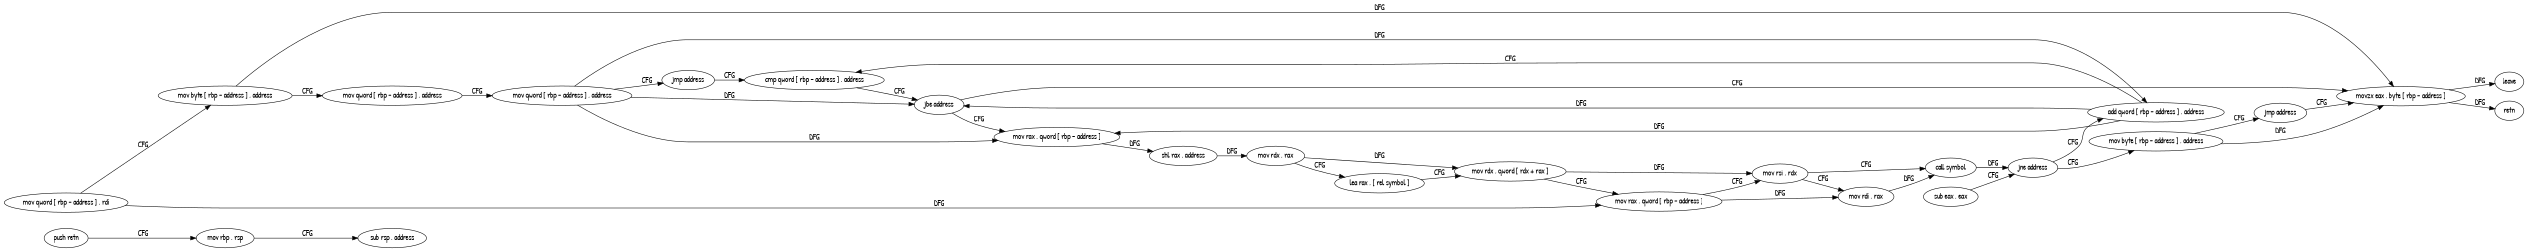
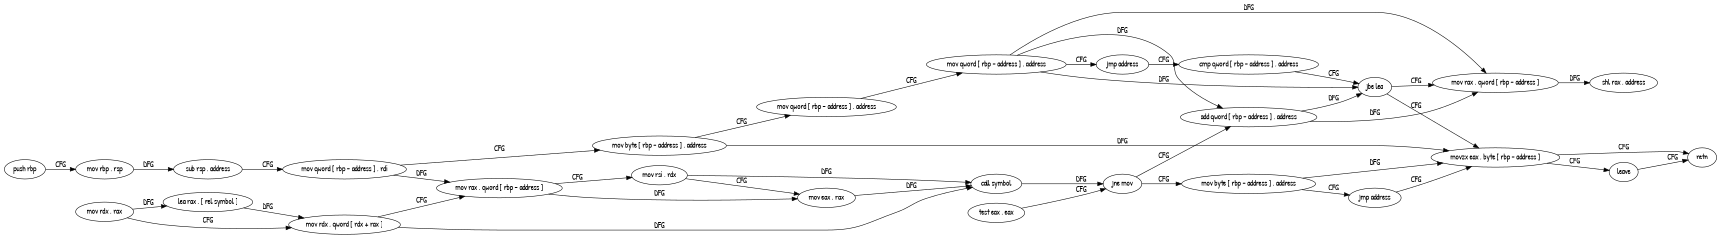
edge "add qword [ rbp - address ] , address" -> "cmp qword [ rbp - address ] , address": removed, label "CFG"
edge "movzx eax , byte [ rbp - address ]" -> "leave": label "DFG" -> "CFG"
edge "movzx eax , byte [ rbp - address ]" -> "retn": label "DFG" -> "CFG"
node "jbe address": label "jbe address" -> "jbe lea"
edge "shl rax , address" -> "mov rdx , rax": removed, label "DFG"
edge "mov rdx , rax" -> "mov rdx , qword [ rdx + rax ]": label "DFG" -> "CFG"
edge "leave" -> "retn": added, label "CFG"
edge "mov rsi , rdx" -> "call symbol": label "CFG" -> "DFG"
edge "mov rdx , rax" -> "lea rax , [ rel symbol ]": label "CFG" -> "DFG"
node "jne address": label "jne address" -> "jne mov"
edge "sub rsp , address" -> "mov qword [ rbp - address ] , rdi": added, label "CFG"
edge "lea rax , [ rel symbol ]" -> "mov rdx , qword [ rdx + rax ]": label "CFG" -> "DFG"
edge "mov rdx , qword [ rdx + rax ]" -> "mov rsi , rdx": now "mov rdx , qword [ rdx + rax ]" -> "call symbol"
node "mov rdi , rax": label "mov rdi , rax" -> "mov eax , rax"
node "sub eax , eax": label "sub eax , eax" -> "test eax , eax"
edge "mov rbp , rsp" -> "sub rsp , address": label "CFG" -> "DFG"
node "push retn": label "push retn" -> "push rbp"
